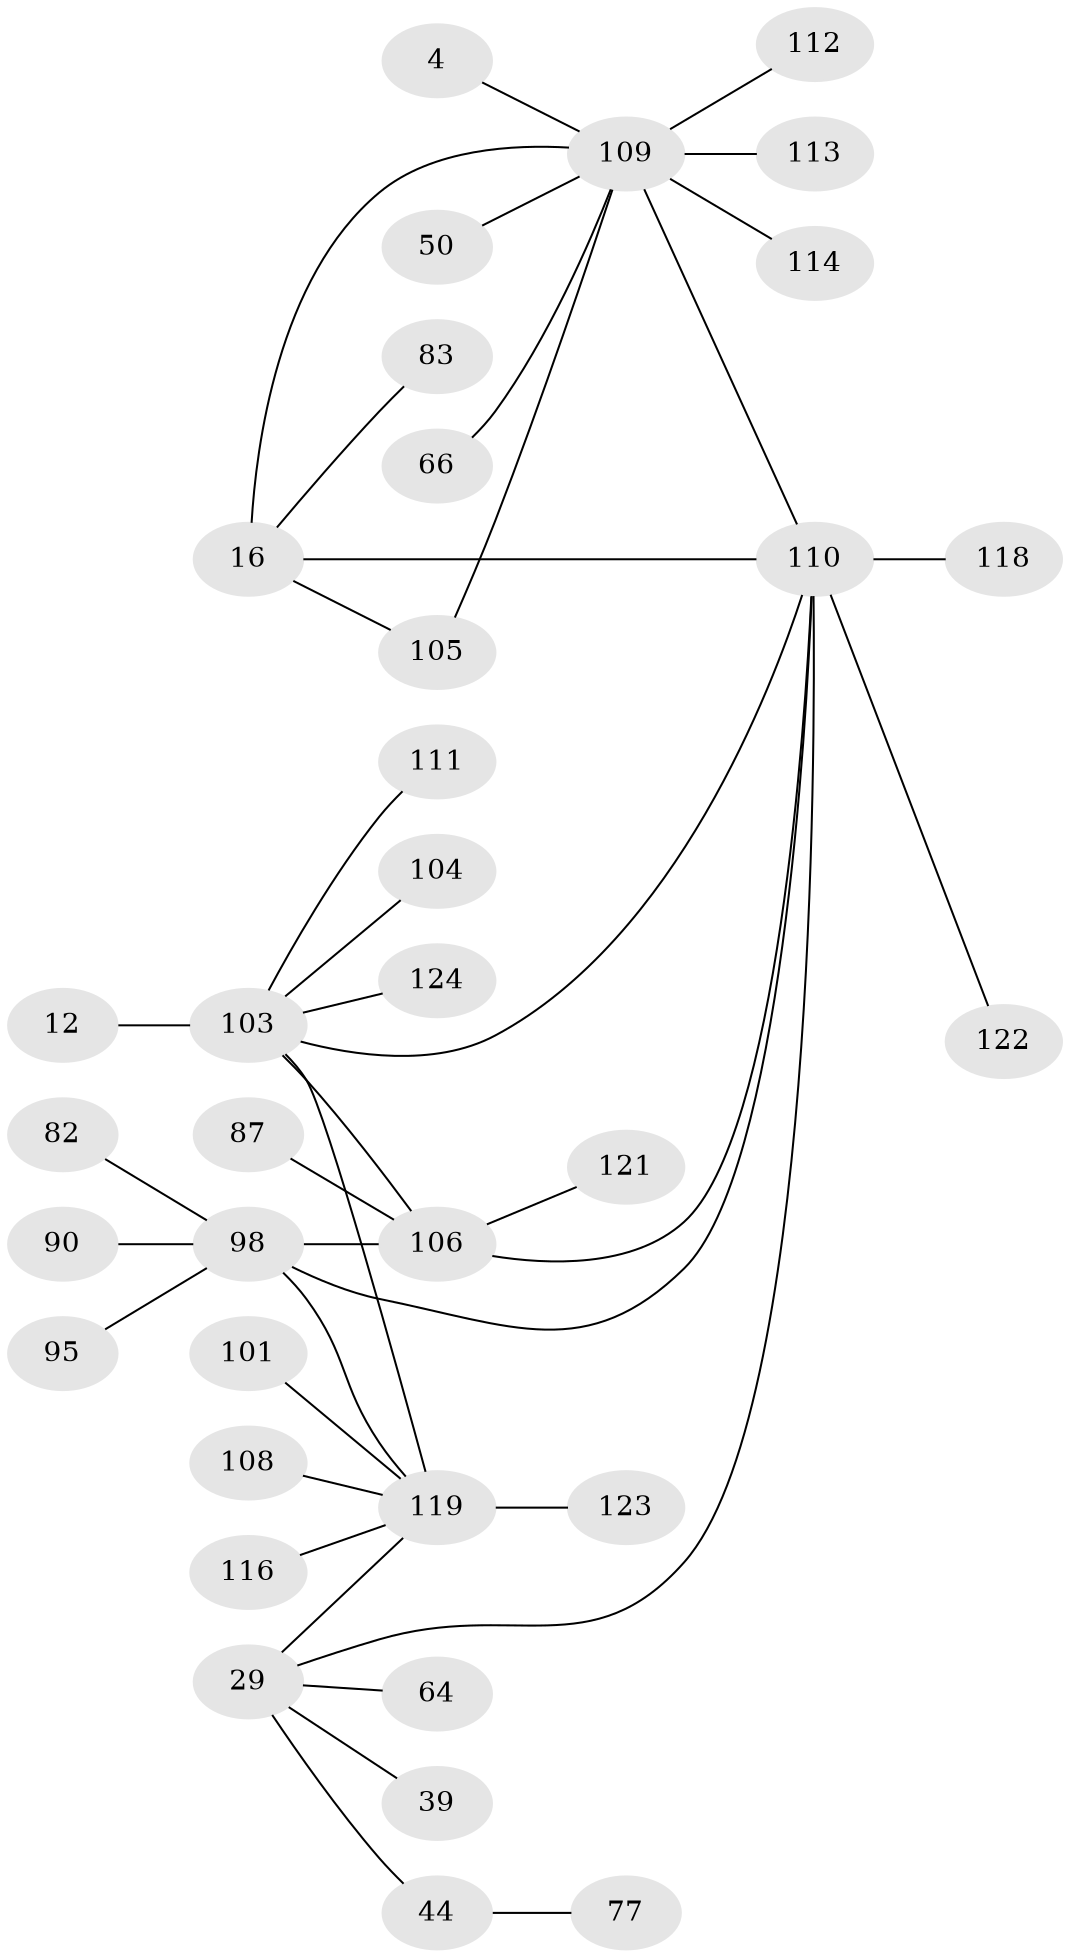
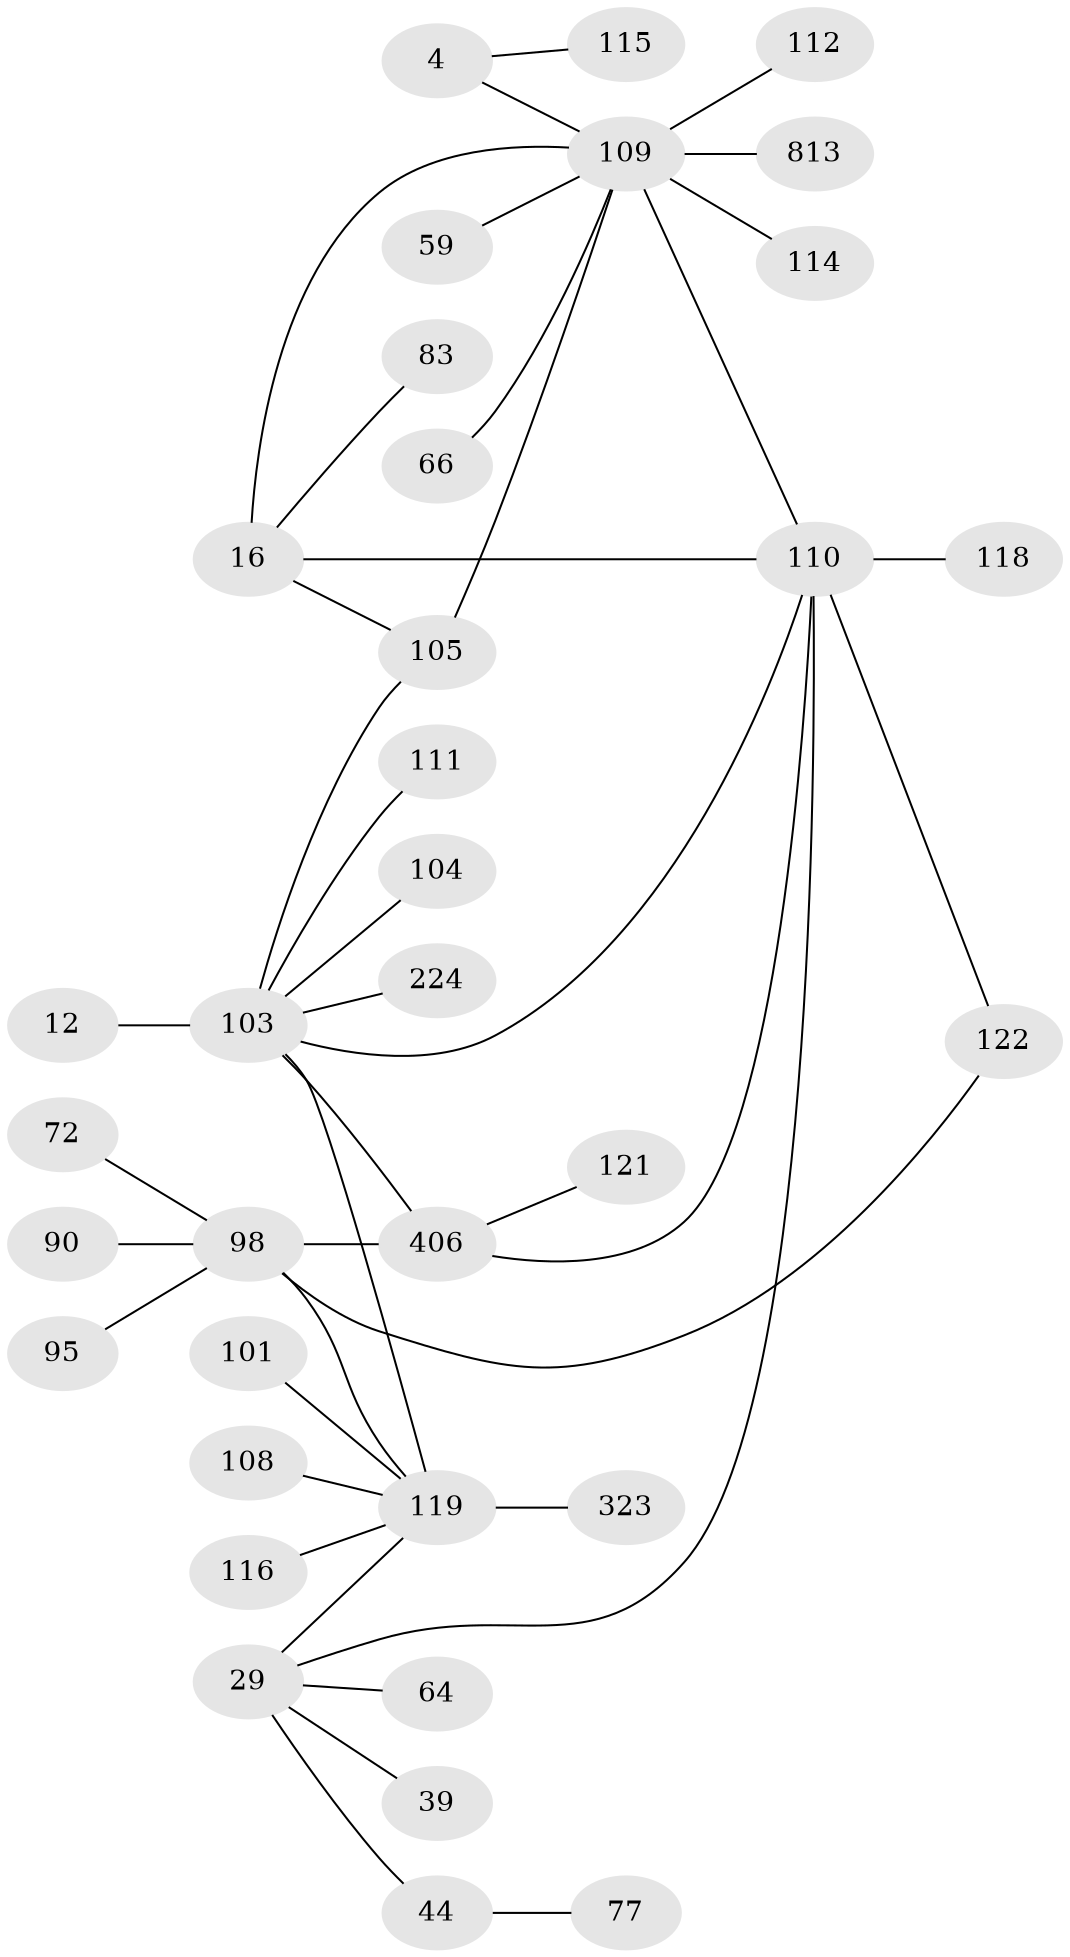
node "115": added
node "113": label "113" -> "813"
node "50": label "50" -> "59"
edge "105" -- "103": added
node "124": label "124" -> "224"
node "82": label "82" -> "72"
node "87": removed
edge "110" -- "98": now "122" -- "98"
node "106": label "106" -> "406"
node "123": label "123" -> "323"
